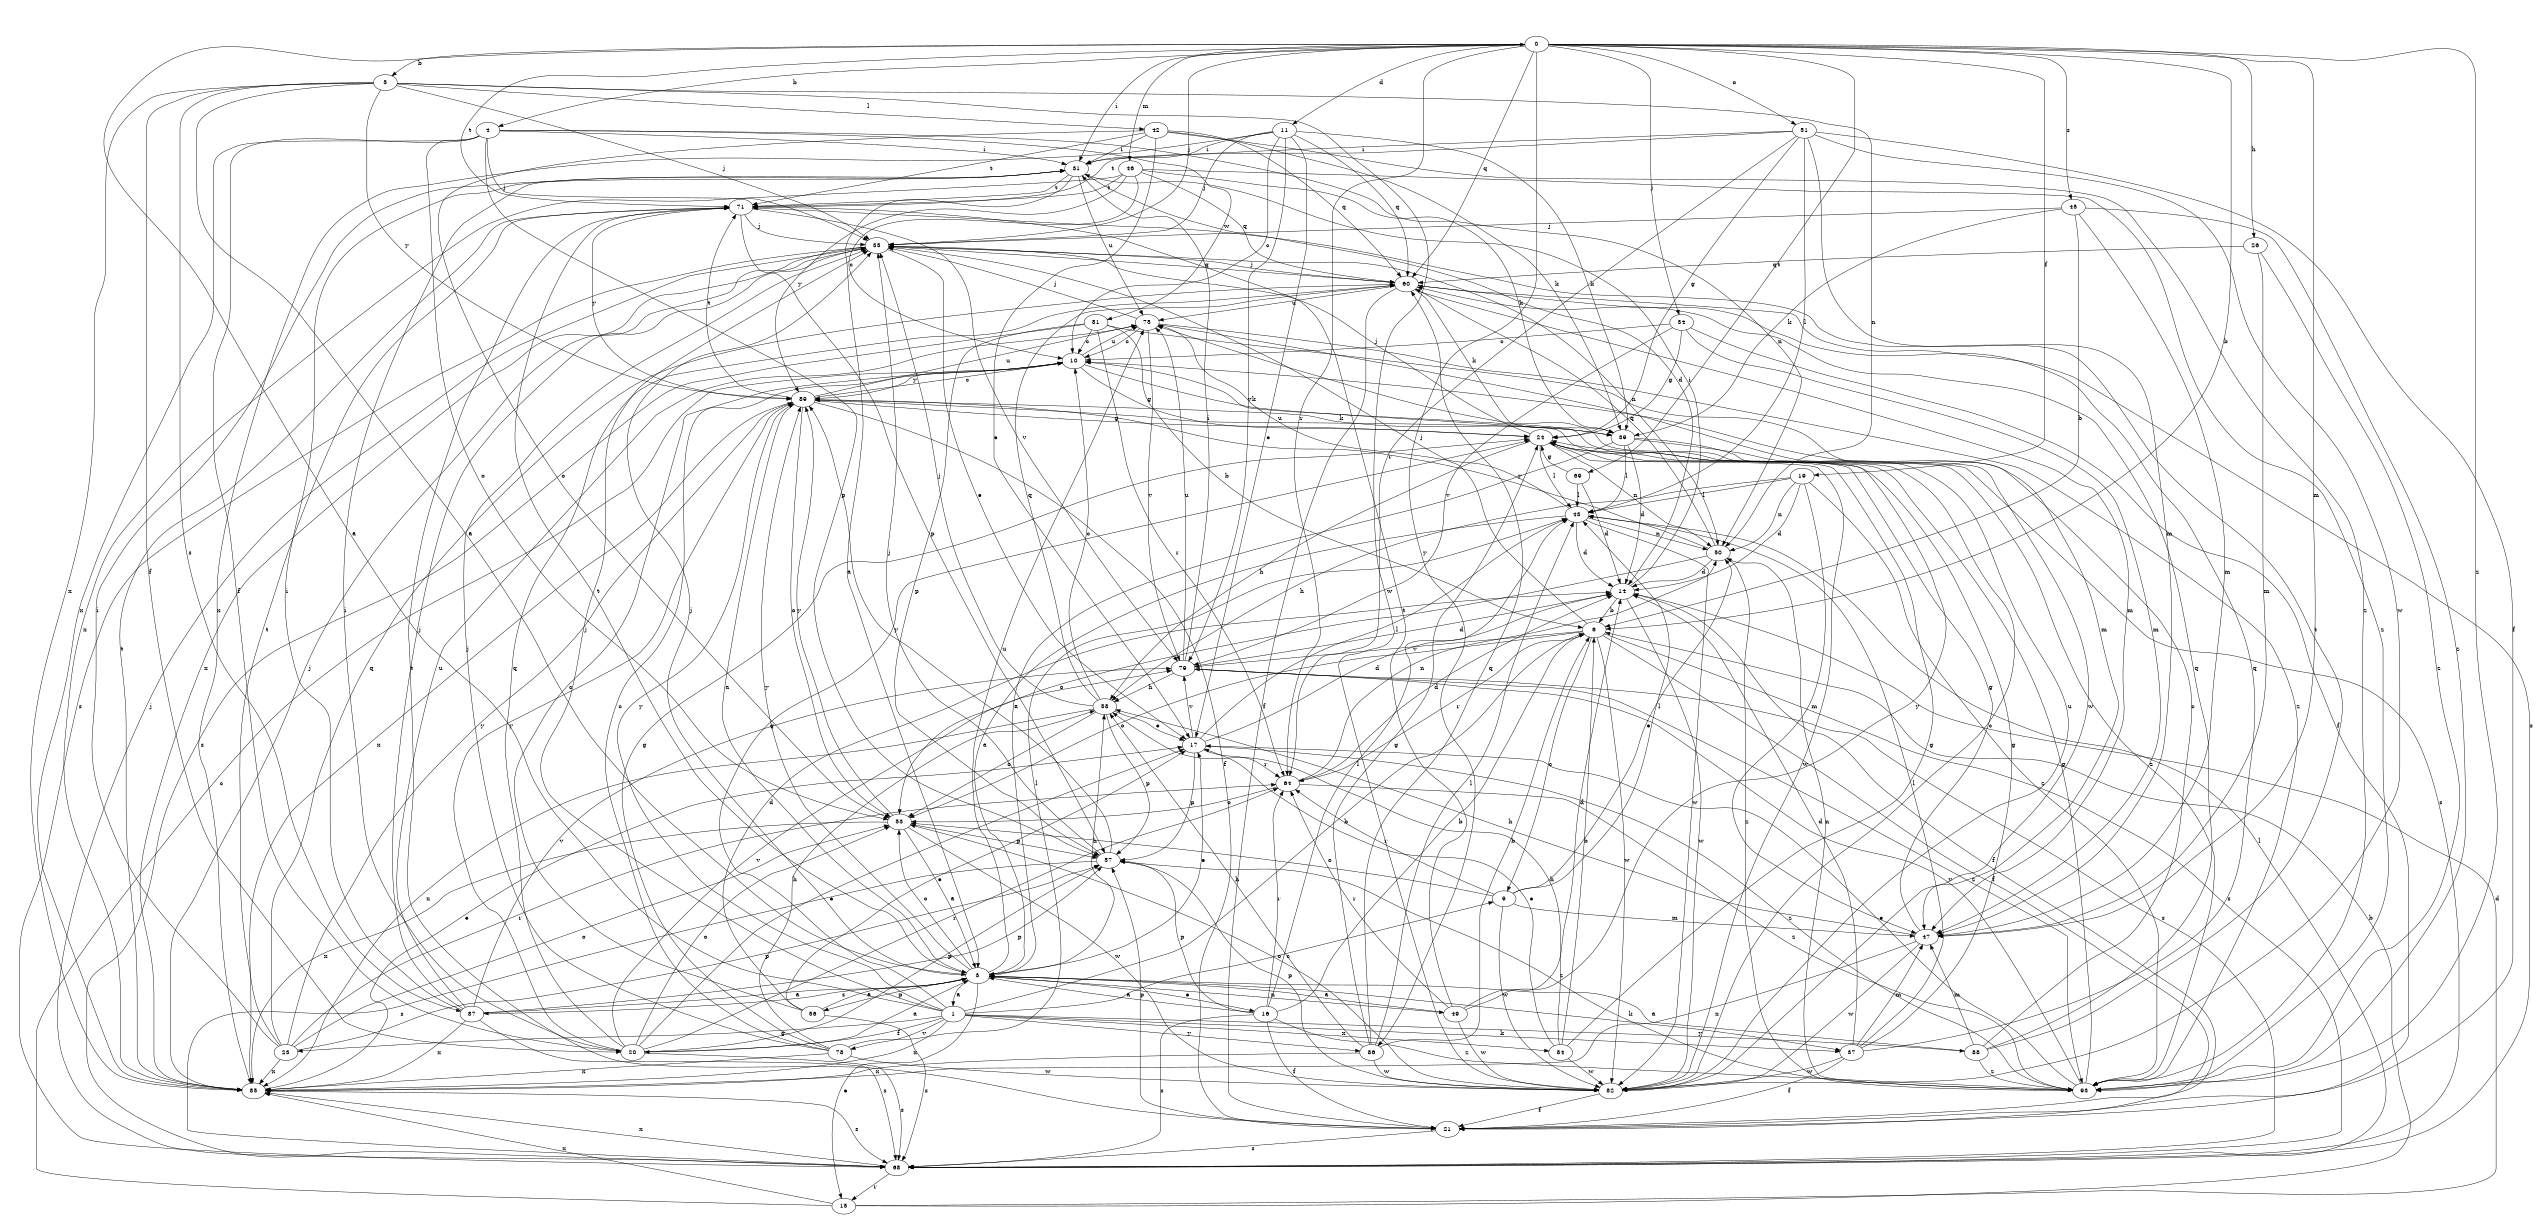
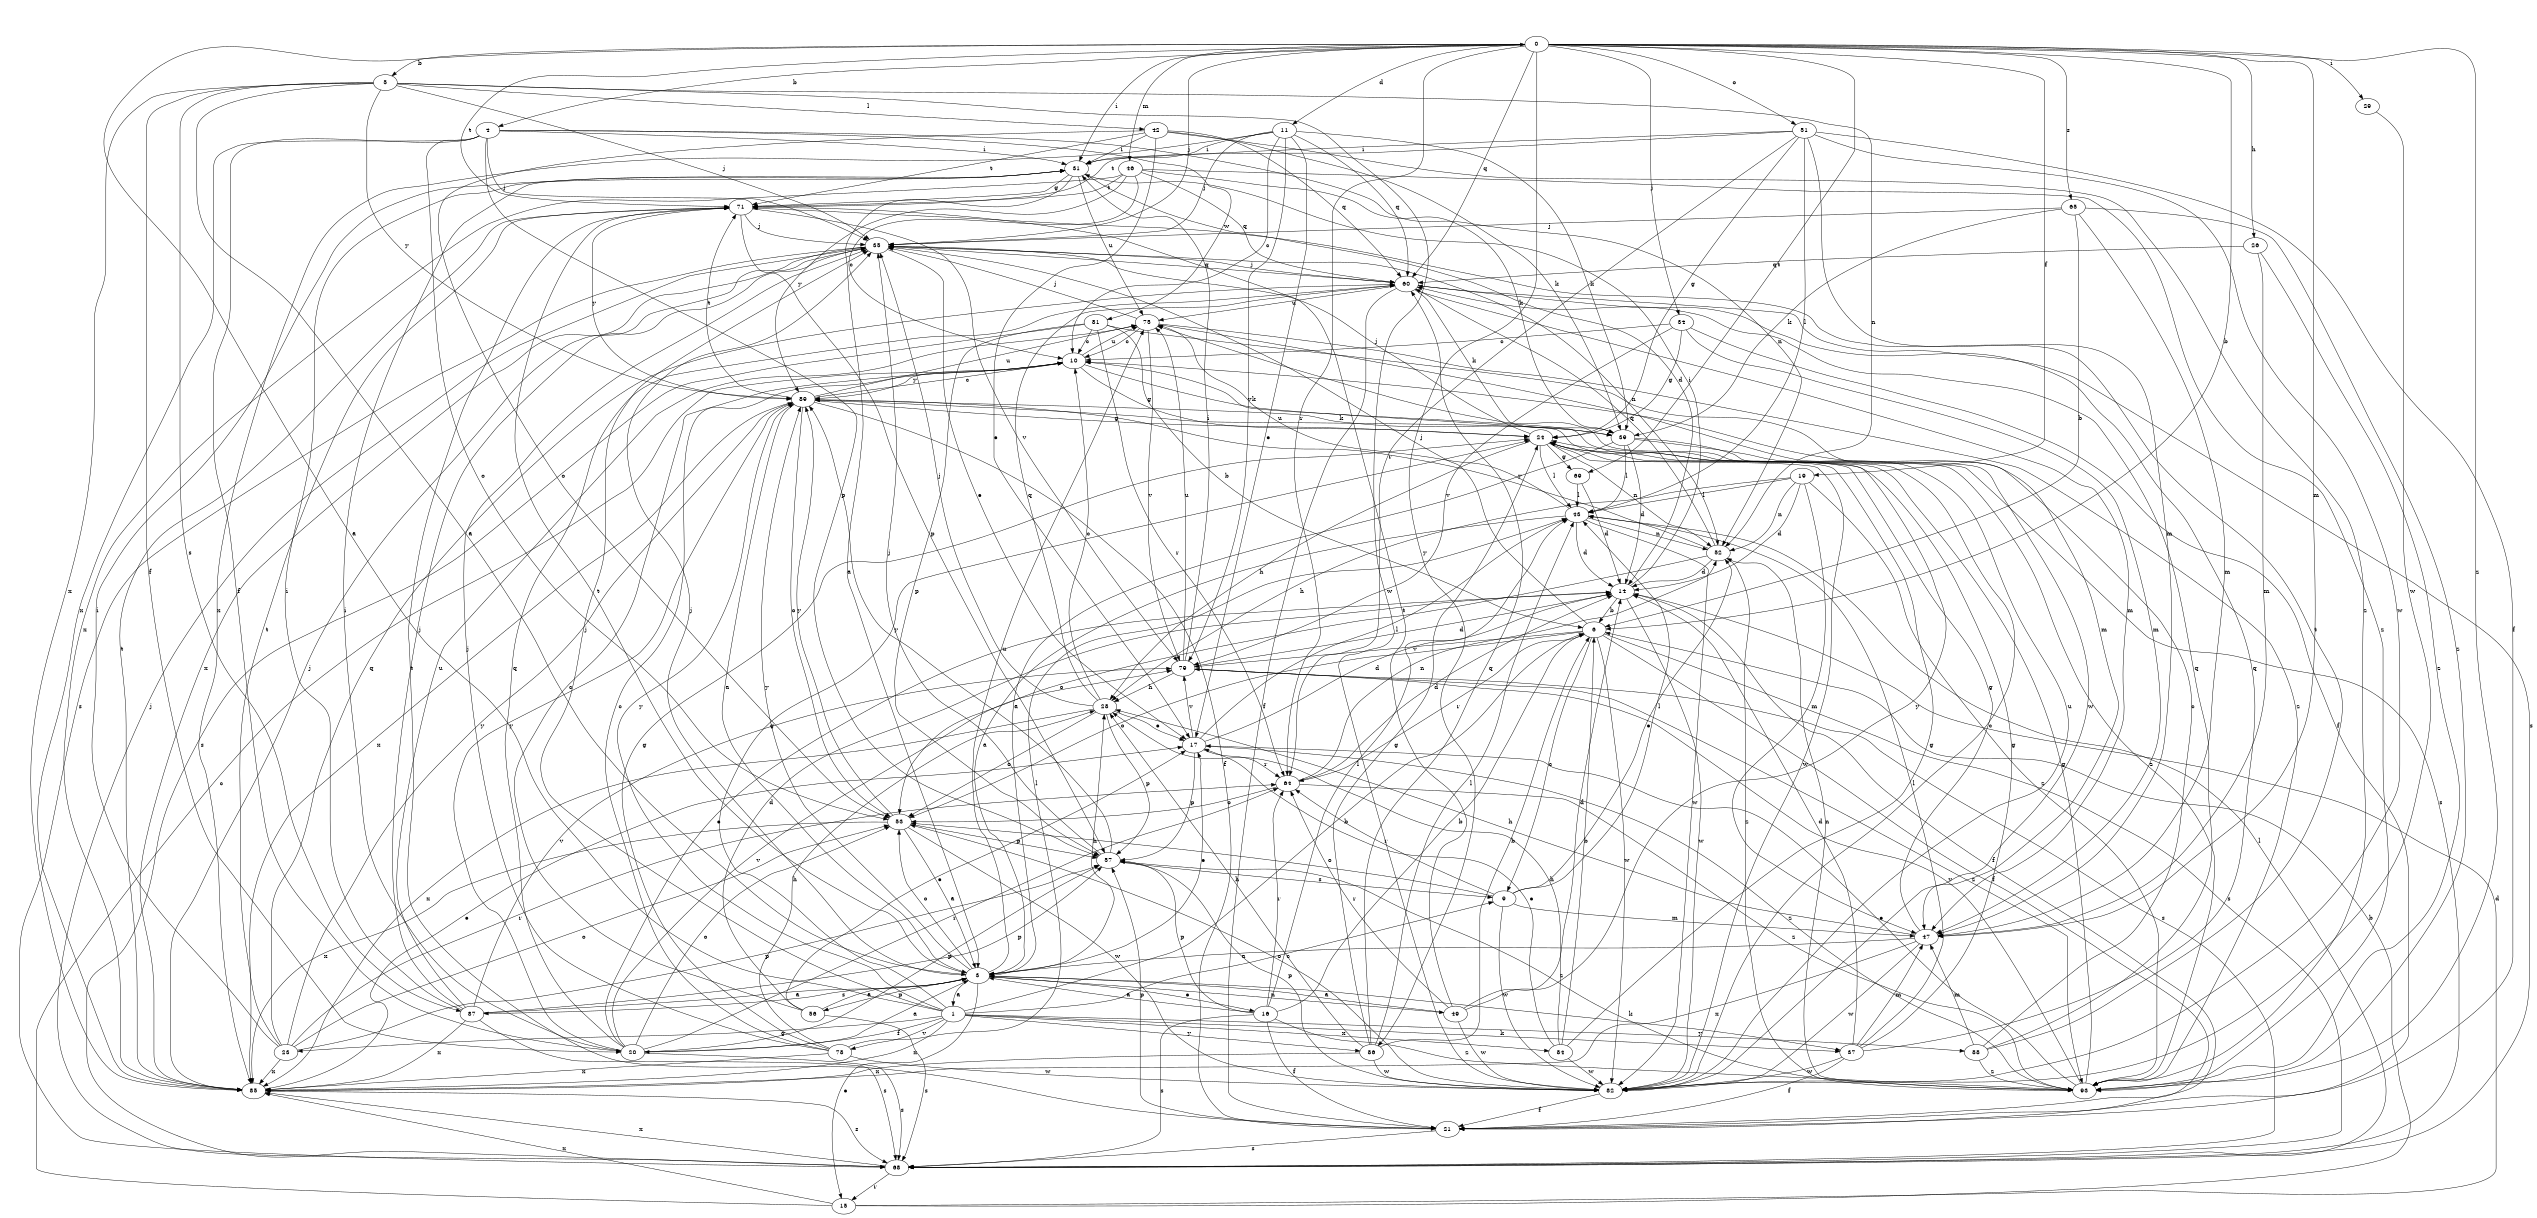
node "29": added
edge "31" -> "71": label "t" -> "g"
node "45": label "45" -> "65"
edge "69" -> "24": reversed
node "50": label "50" -> "52"
node "58": label "58" -> "28"
edge "20" -> "17": now "20" -> "14"
edge "88" -> "3": now "47" -> "3"
edge "57" -> "68": now "57" -> "9"
